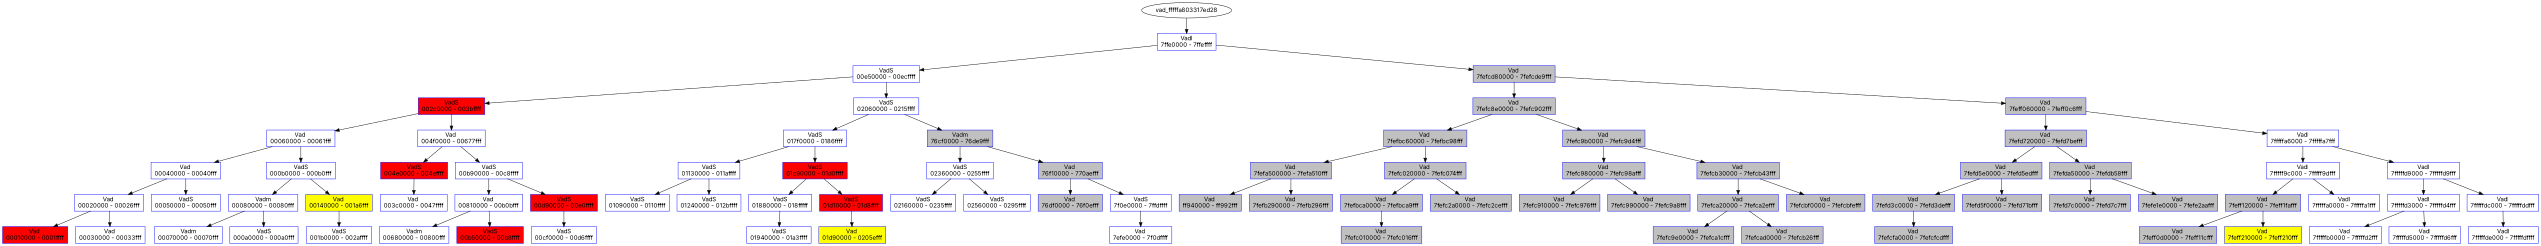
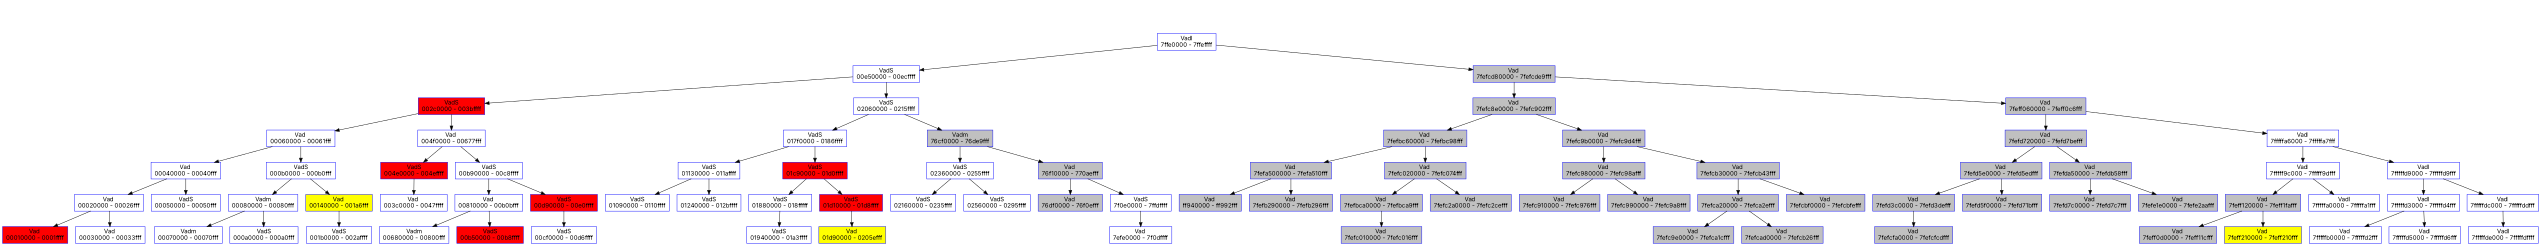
node "vad_fffffa803317ed28": removed
